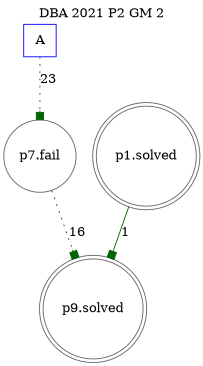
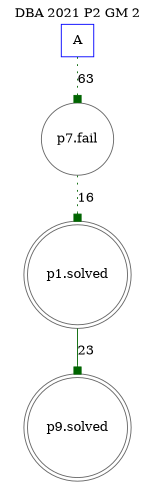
edge "A" -> "p7.fail": label "23" -> "63"
edge "p7.fail" -> "p9.solved": now "p7.fail" -> "p1.solved"
edge "p1.solved" -> "p9.solved": label "1" -> "23"
